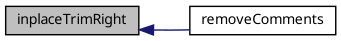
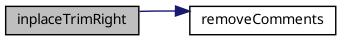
edge "removeComments" -> "inplaceTrimRight": reversed
